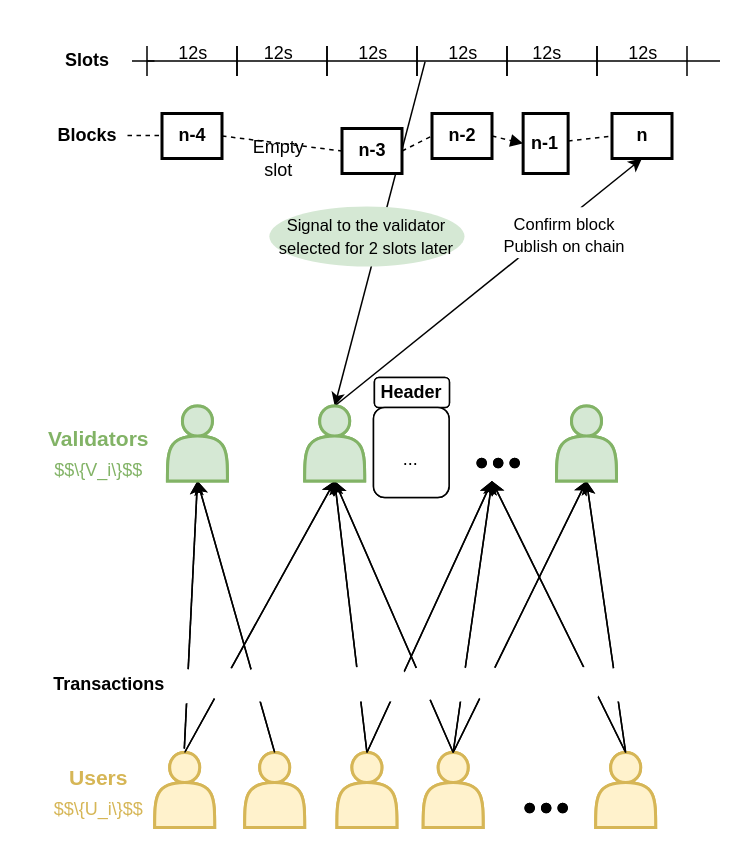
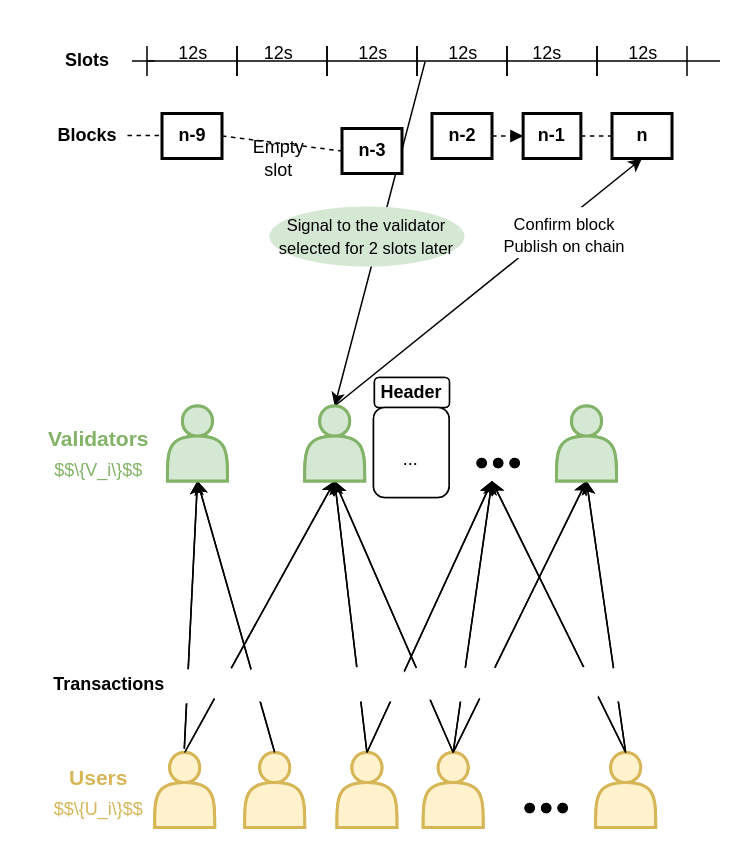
node "n-4": label "n-4" -> "n-9"
edge "n-2" -- "n-3": removed
node "n-1": size 45x60 -> 58x45
